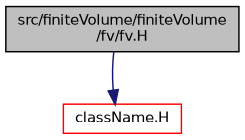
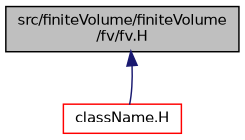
edge "src/finiteVolume/finiteVolume /fv/fv.H" -> "className.H": reversed
